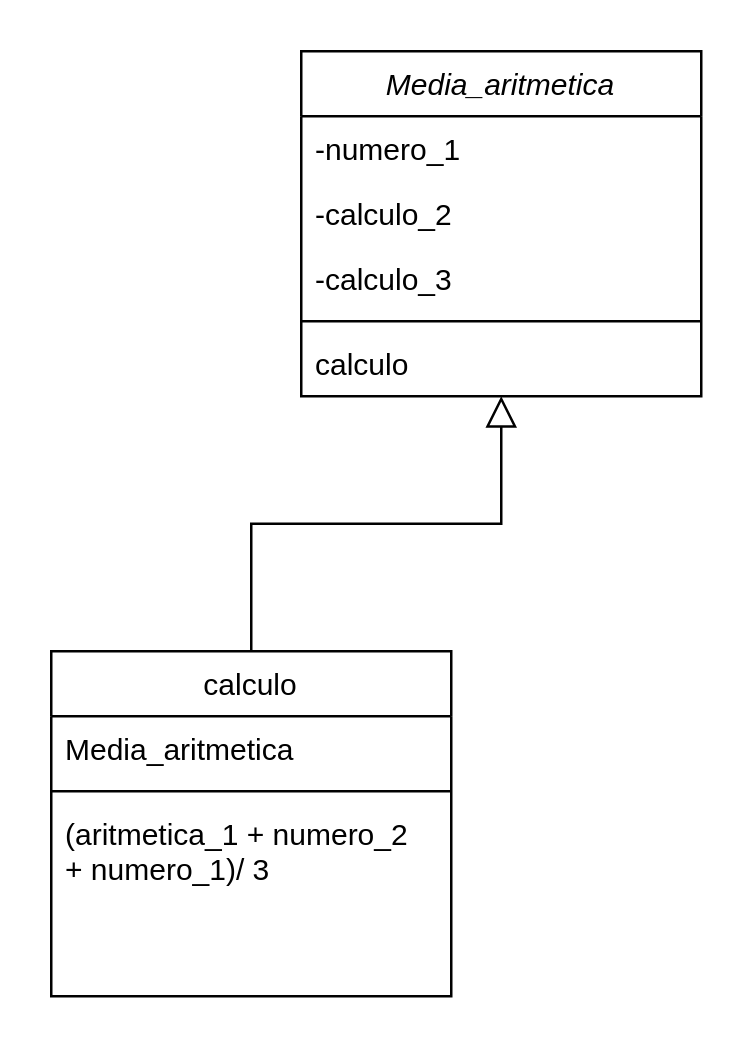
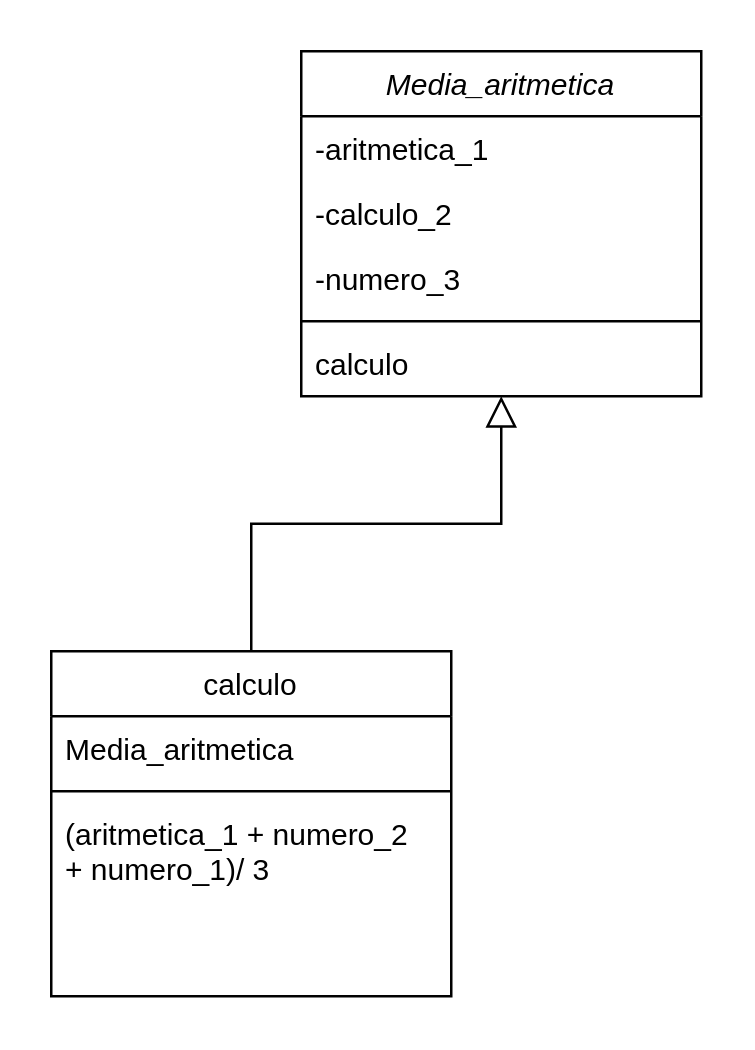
node "-numero_1": label "-numero_1" -> "-aritmetica_1"
node "-calculo_3": label "-calculo_3" -> "-numero_3"
